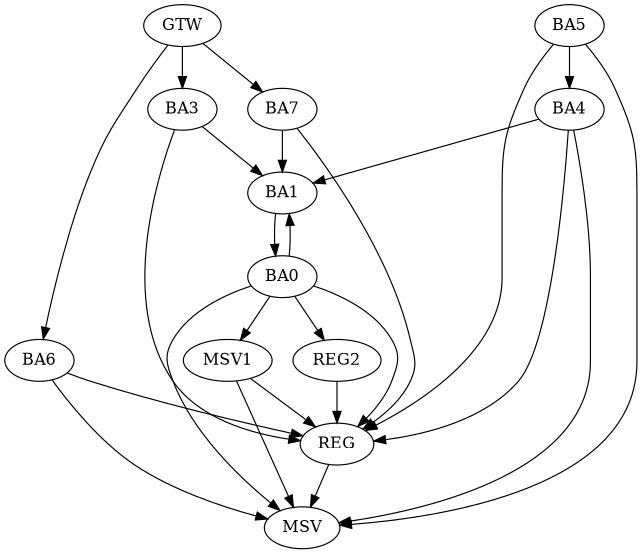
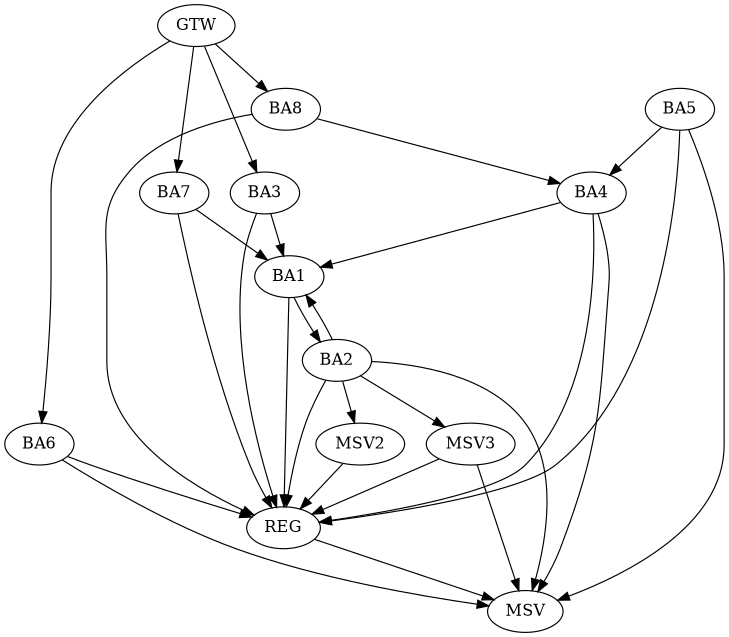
node "BA8": added
node "BA0": label "BA0" -> "BA2"
node "MSV1": label "MSV1" -> "MSV3"
node "REG2": label "REG2" -> "MSV2"
edge "BA1" -> "REG": added
